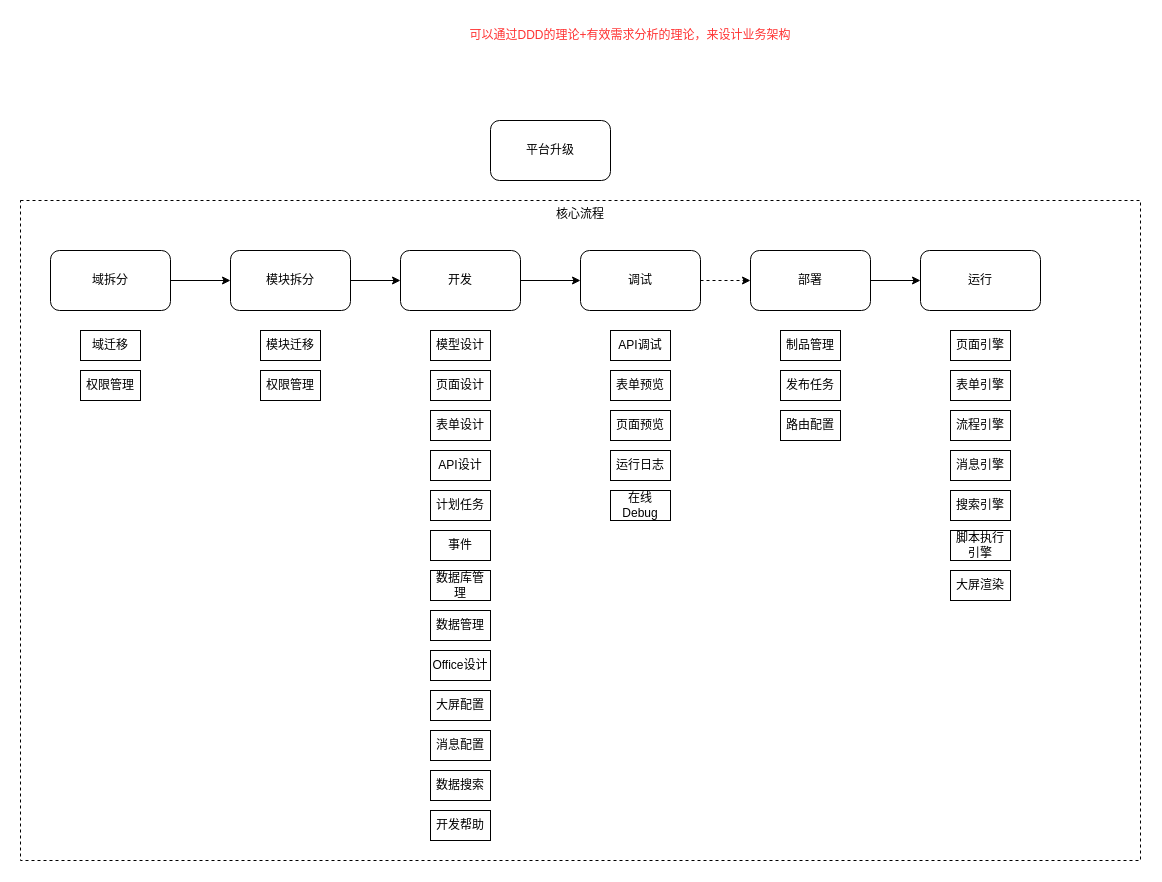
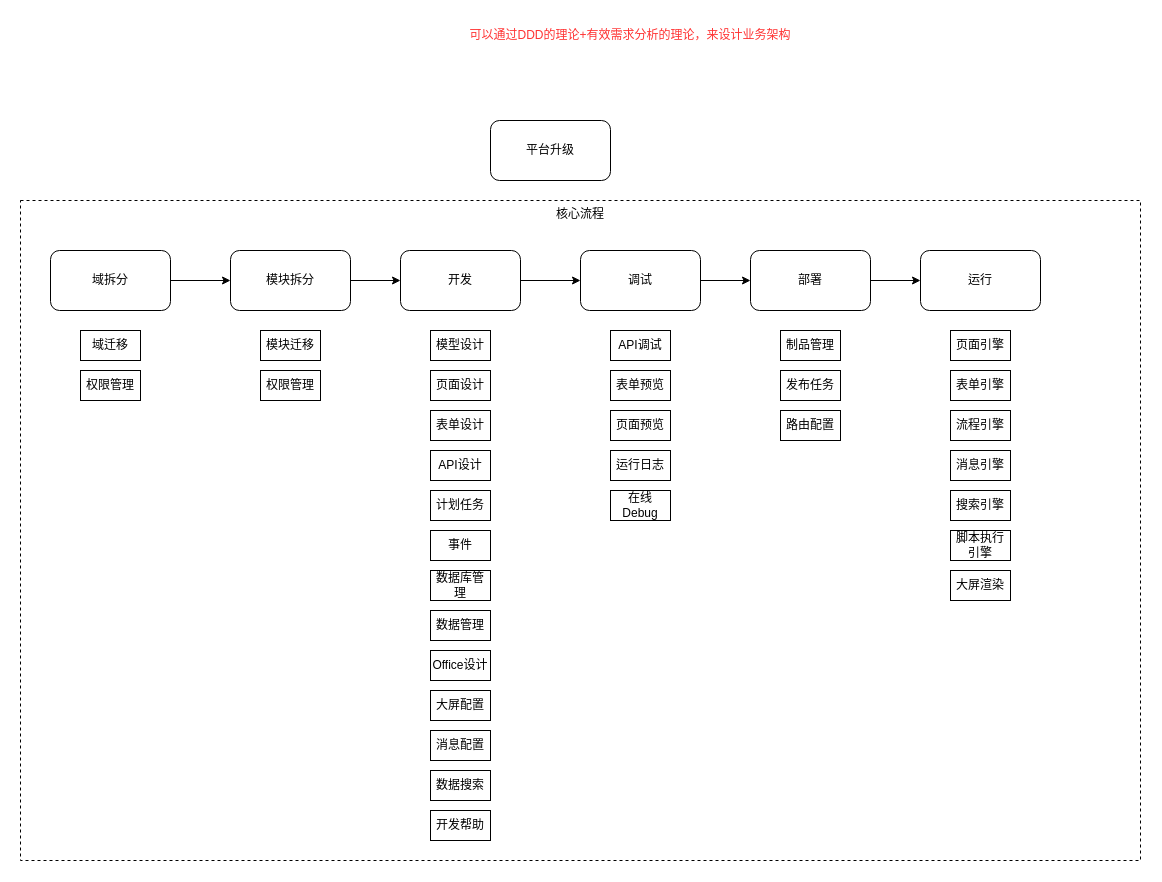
edge "调试" -> "部署": style dashed -> solid
